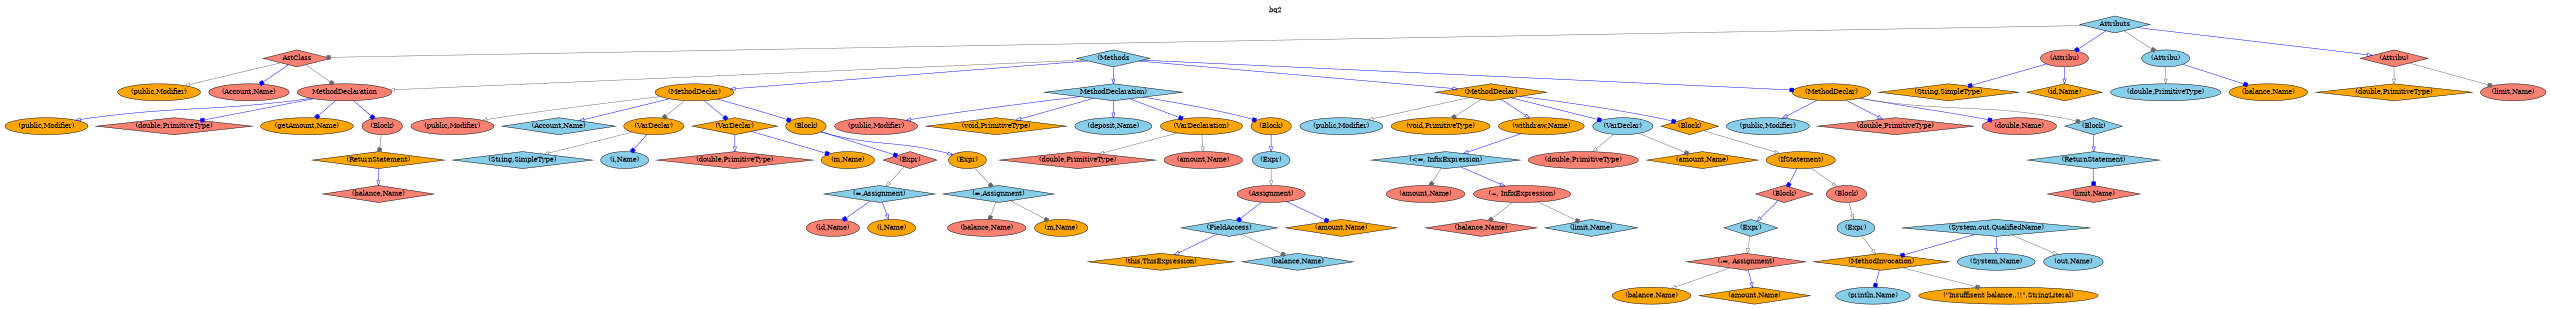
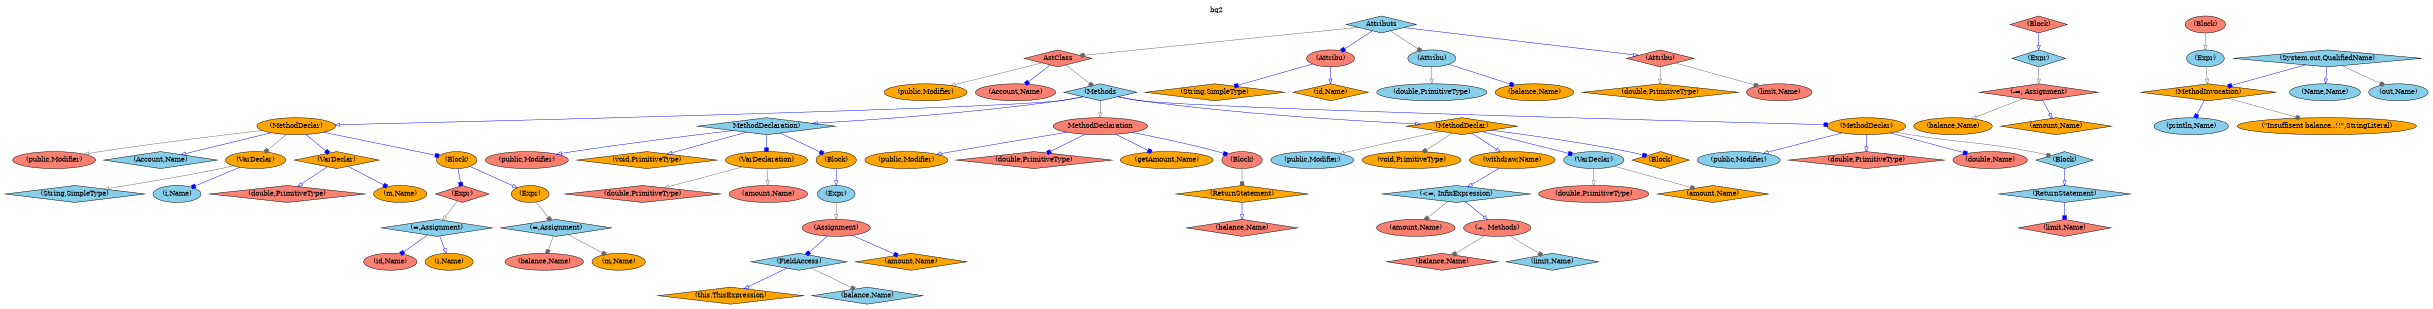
edge "AstClass" -> "MethodDeclaration": now "AstClass" -> "(Methods"
node "(deposit,Name)": removed
node "(IfStatement)": removed
node "(+, InfixExpression)": label "(+, InfixExpression)" -> "(+, Methods)"
edge "(System.out,QualifiedName)" -> "(out,Name)": arrowhead onormal -> box
node "(System,Name)": label "(System,Name)" -> "(Name,Name)"
